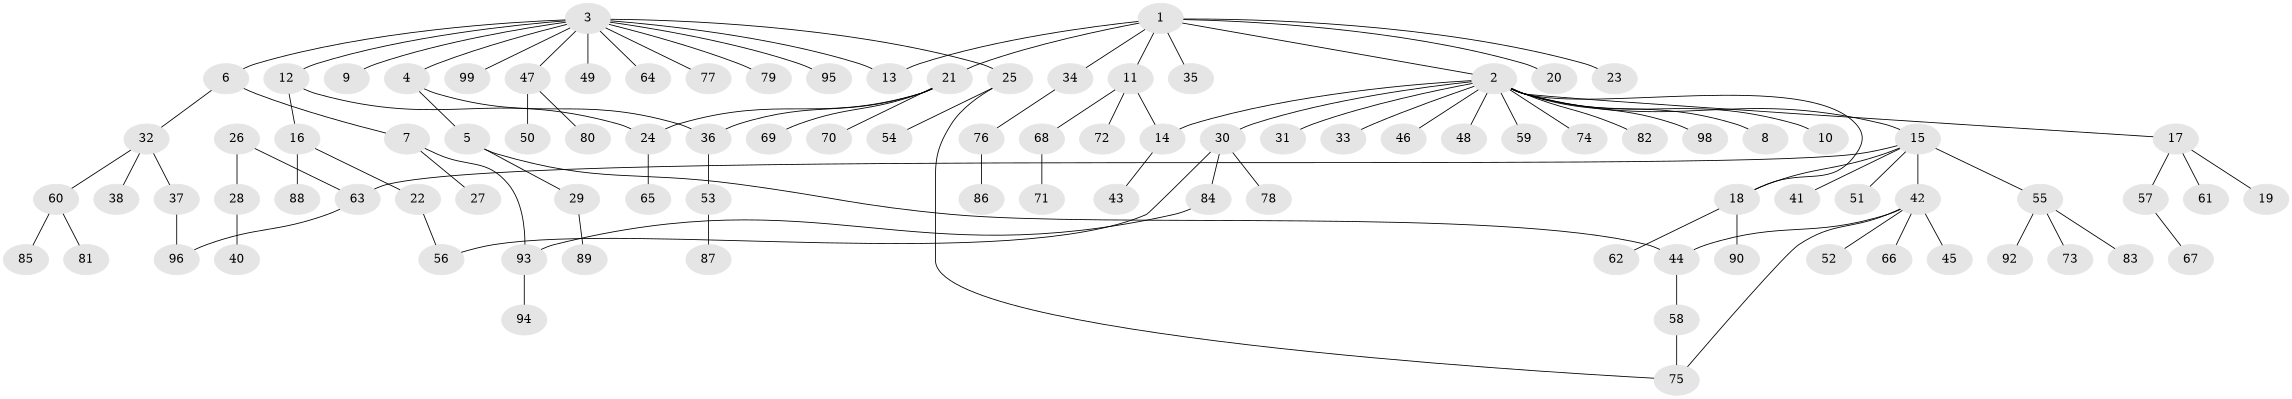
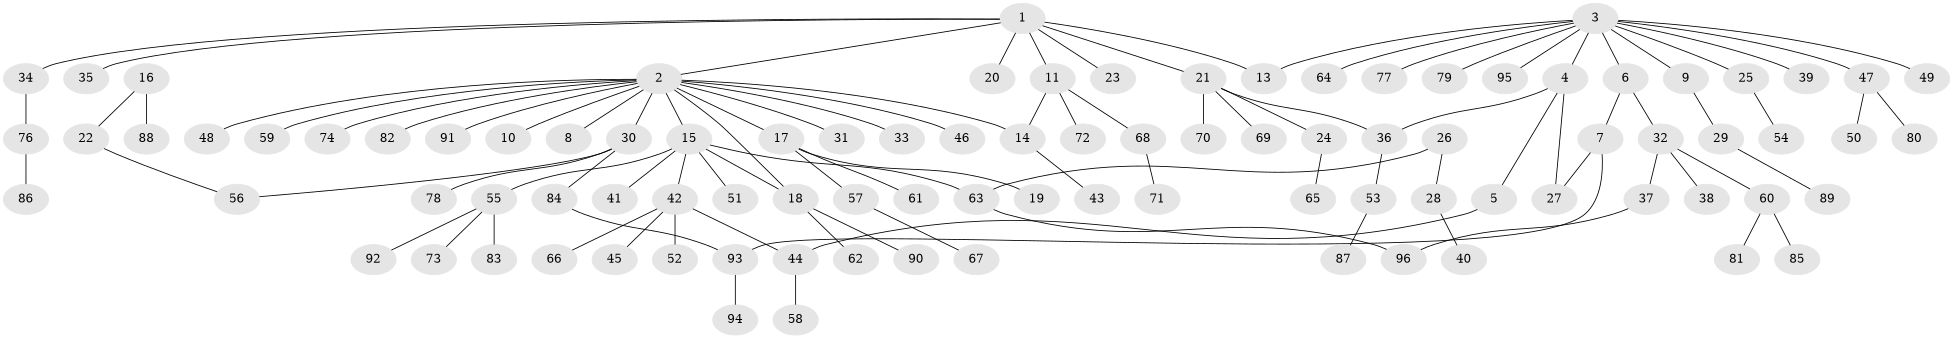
node "12": removed
node "99": label "99" -> "39"
edge "4" -- "27": added
node "98": label "98" -> "91"
edge "5" -- "29": now "9" -- "29"
node "75": removed
